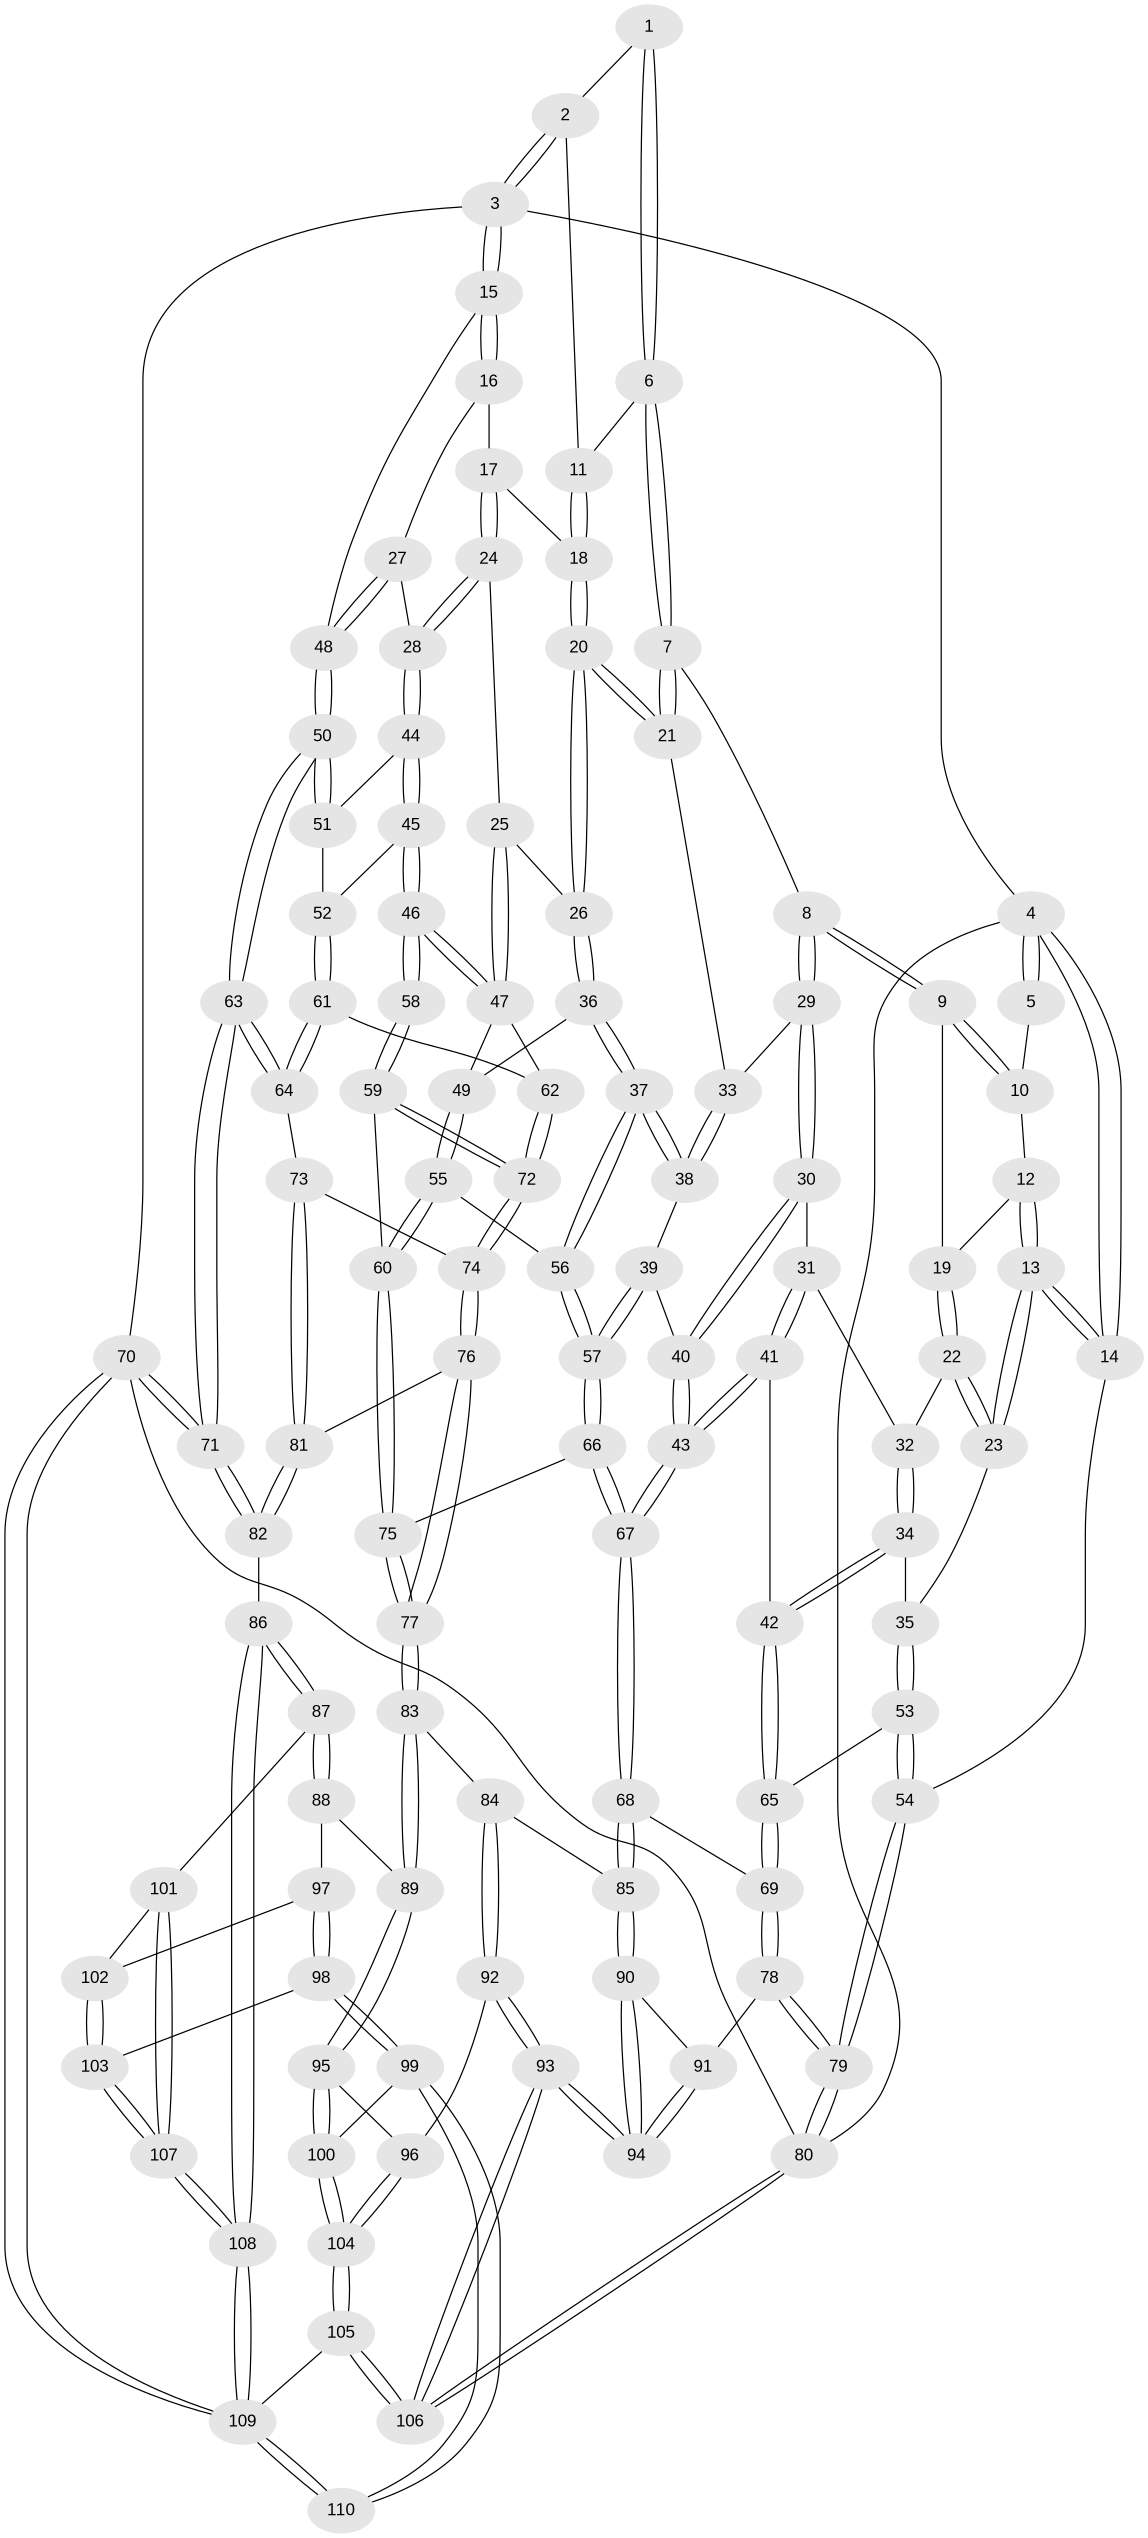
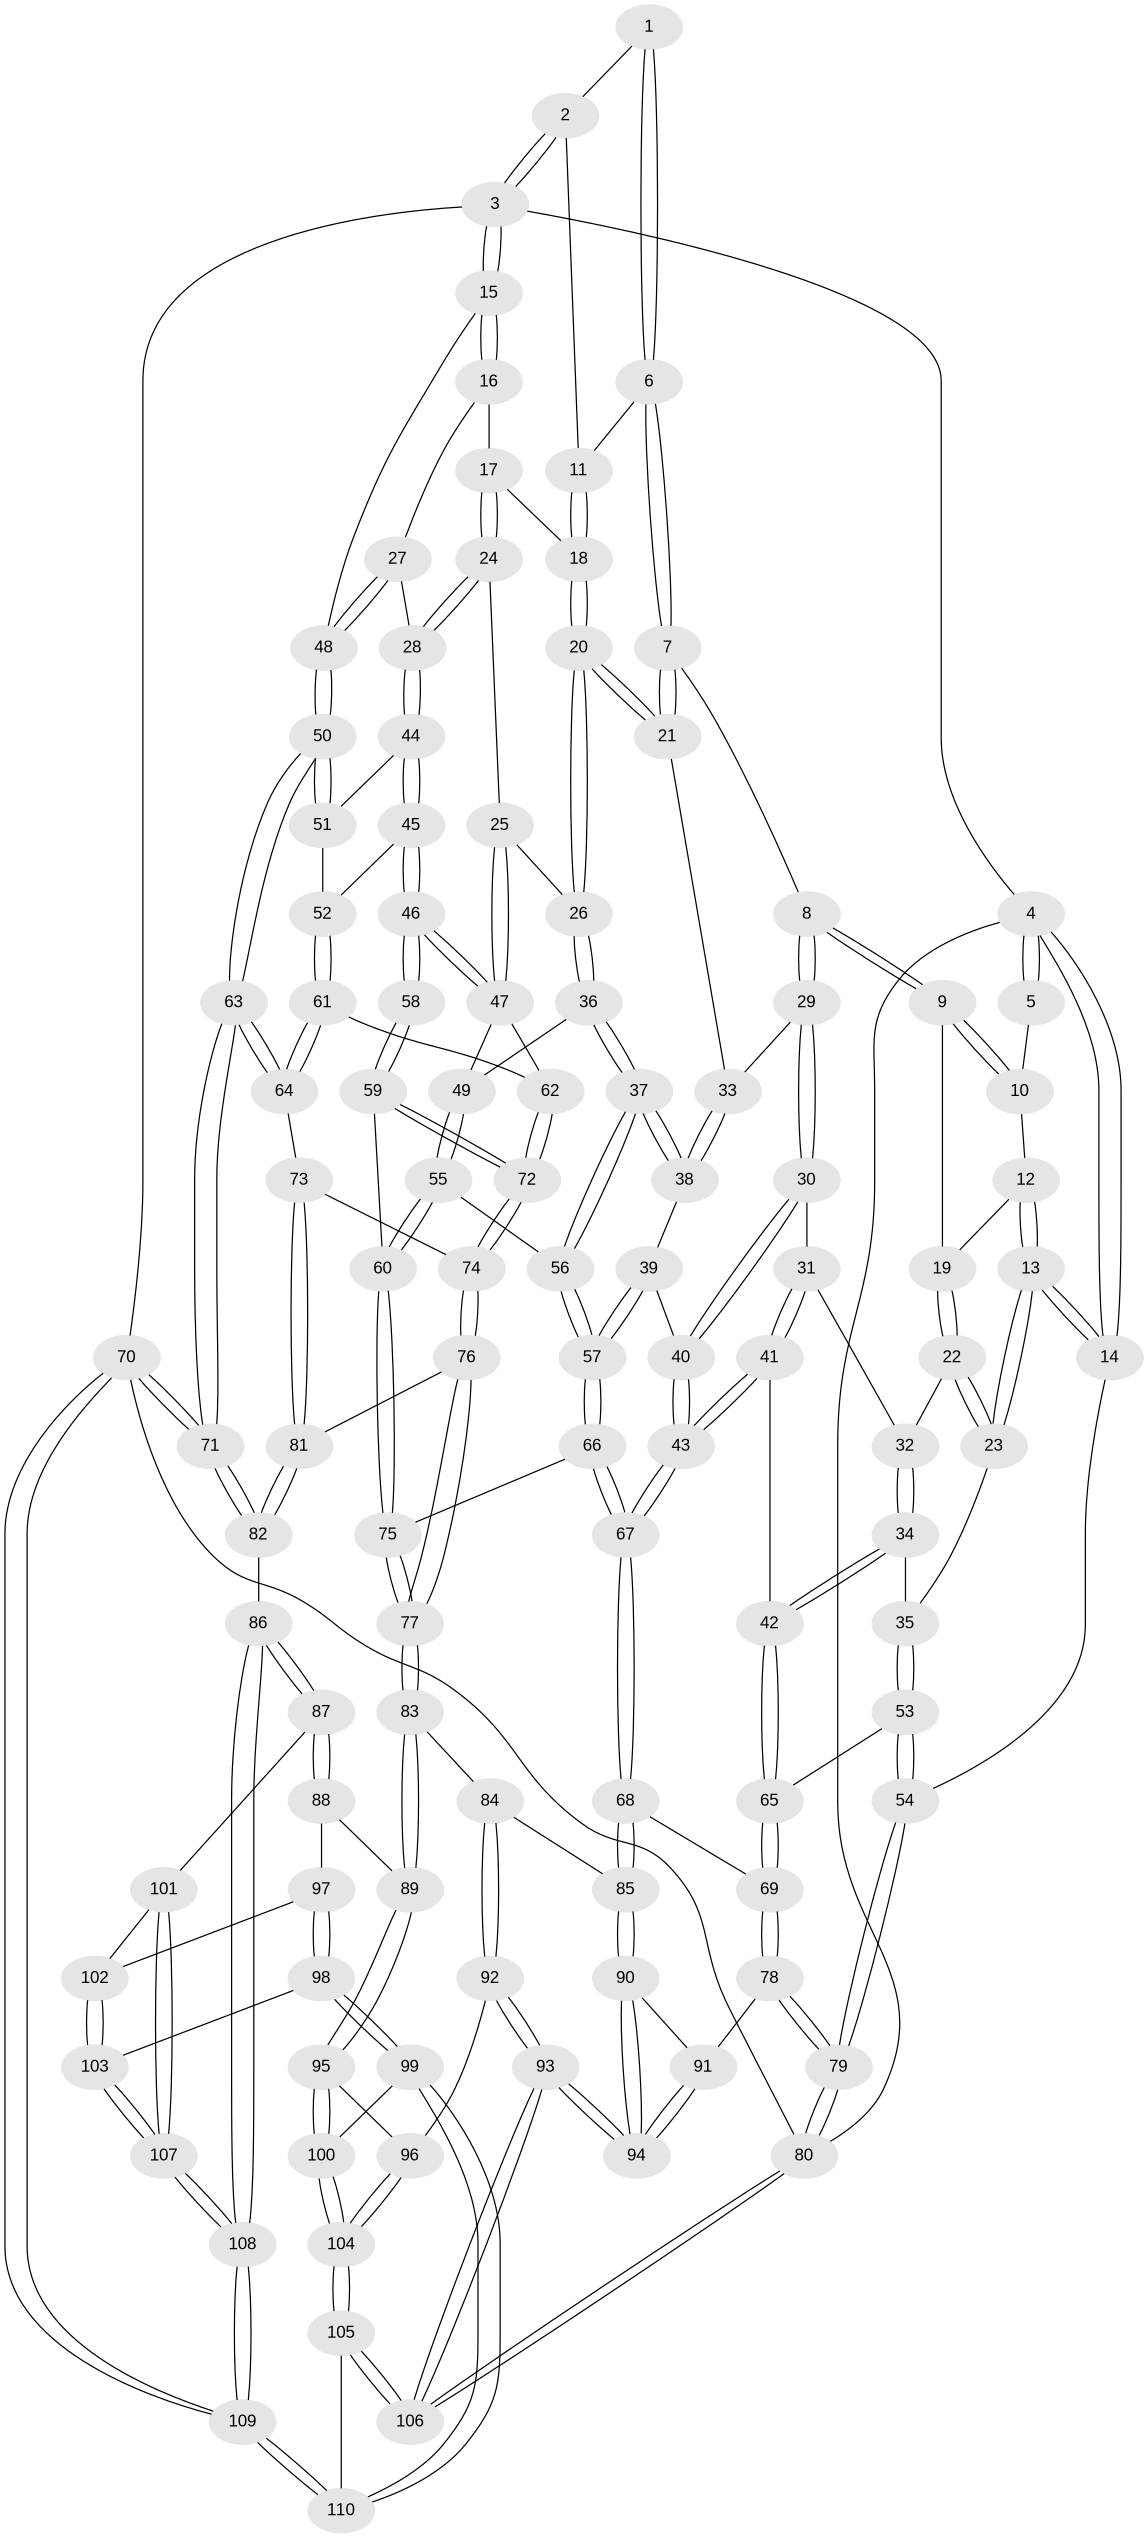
edge "105" -- "109": now "105" -- "110"
